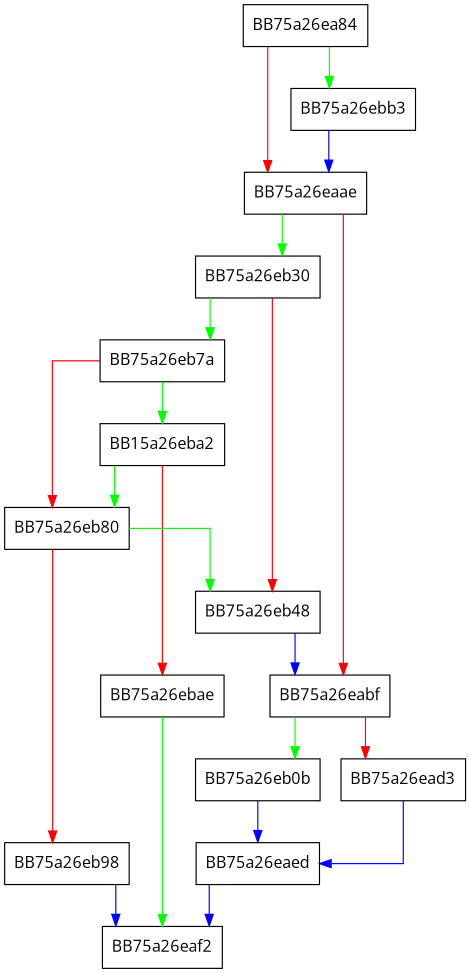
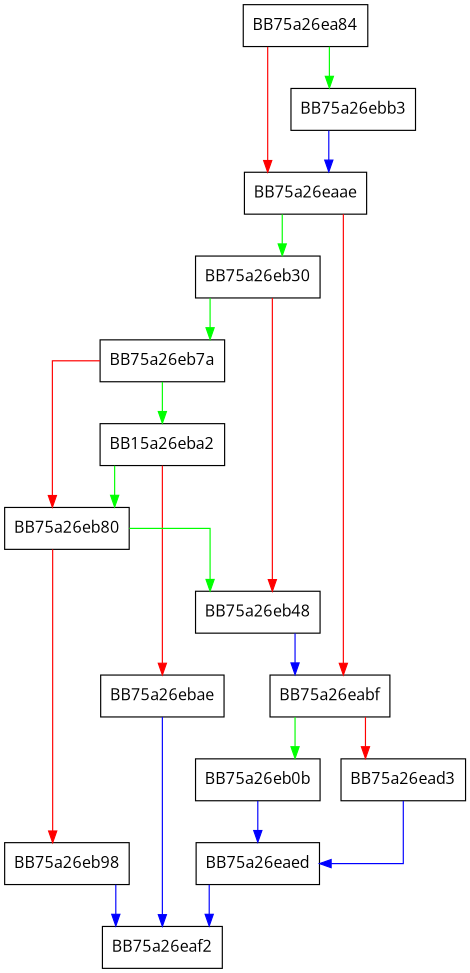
edge "BB75a26ebae" -> "BB75a26eaf2": color green -> blue
